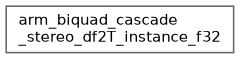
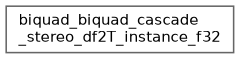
node "arm_biquad_cascade _stereo_df2T_instance_f32": label "arm_biquad_cascade _stereo_df2T_instance_f32" -> "biquad_biquad_cascade _stereo_df2T_instance_f32"
